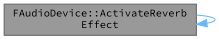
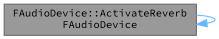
node "FAudioDevice::ActivateReverb Effect": label "FAudioDevice::ActivateReverb Effect" -> "FAudioDevice::ActivateReverb FAudioDevice"
